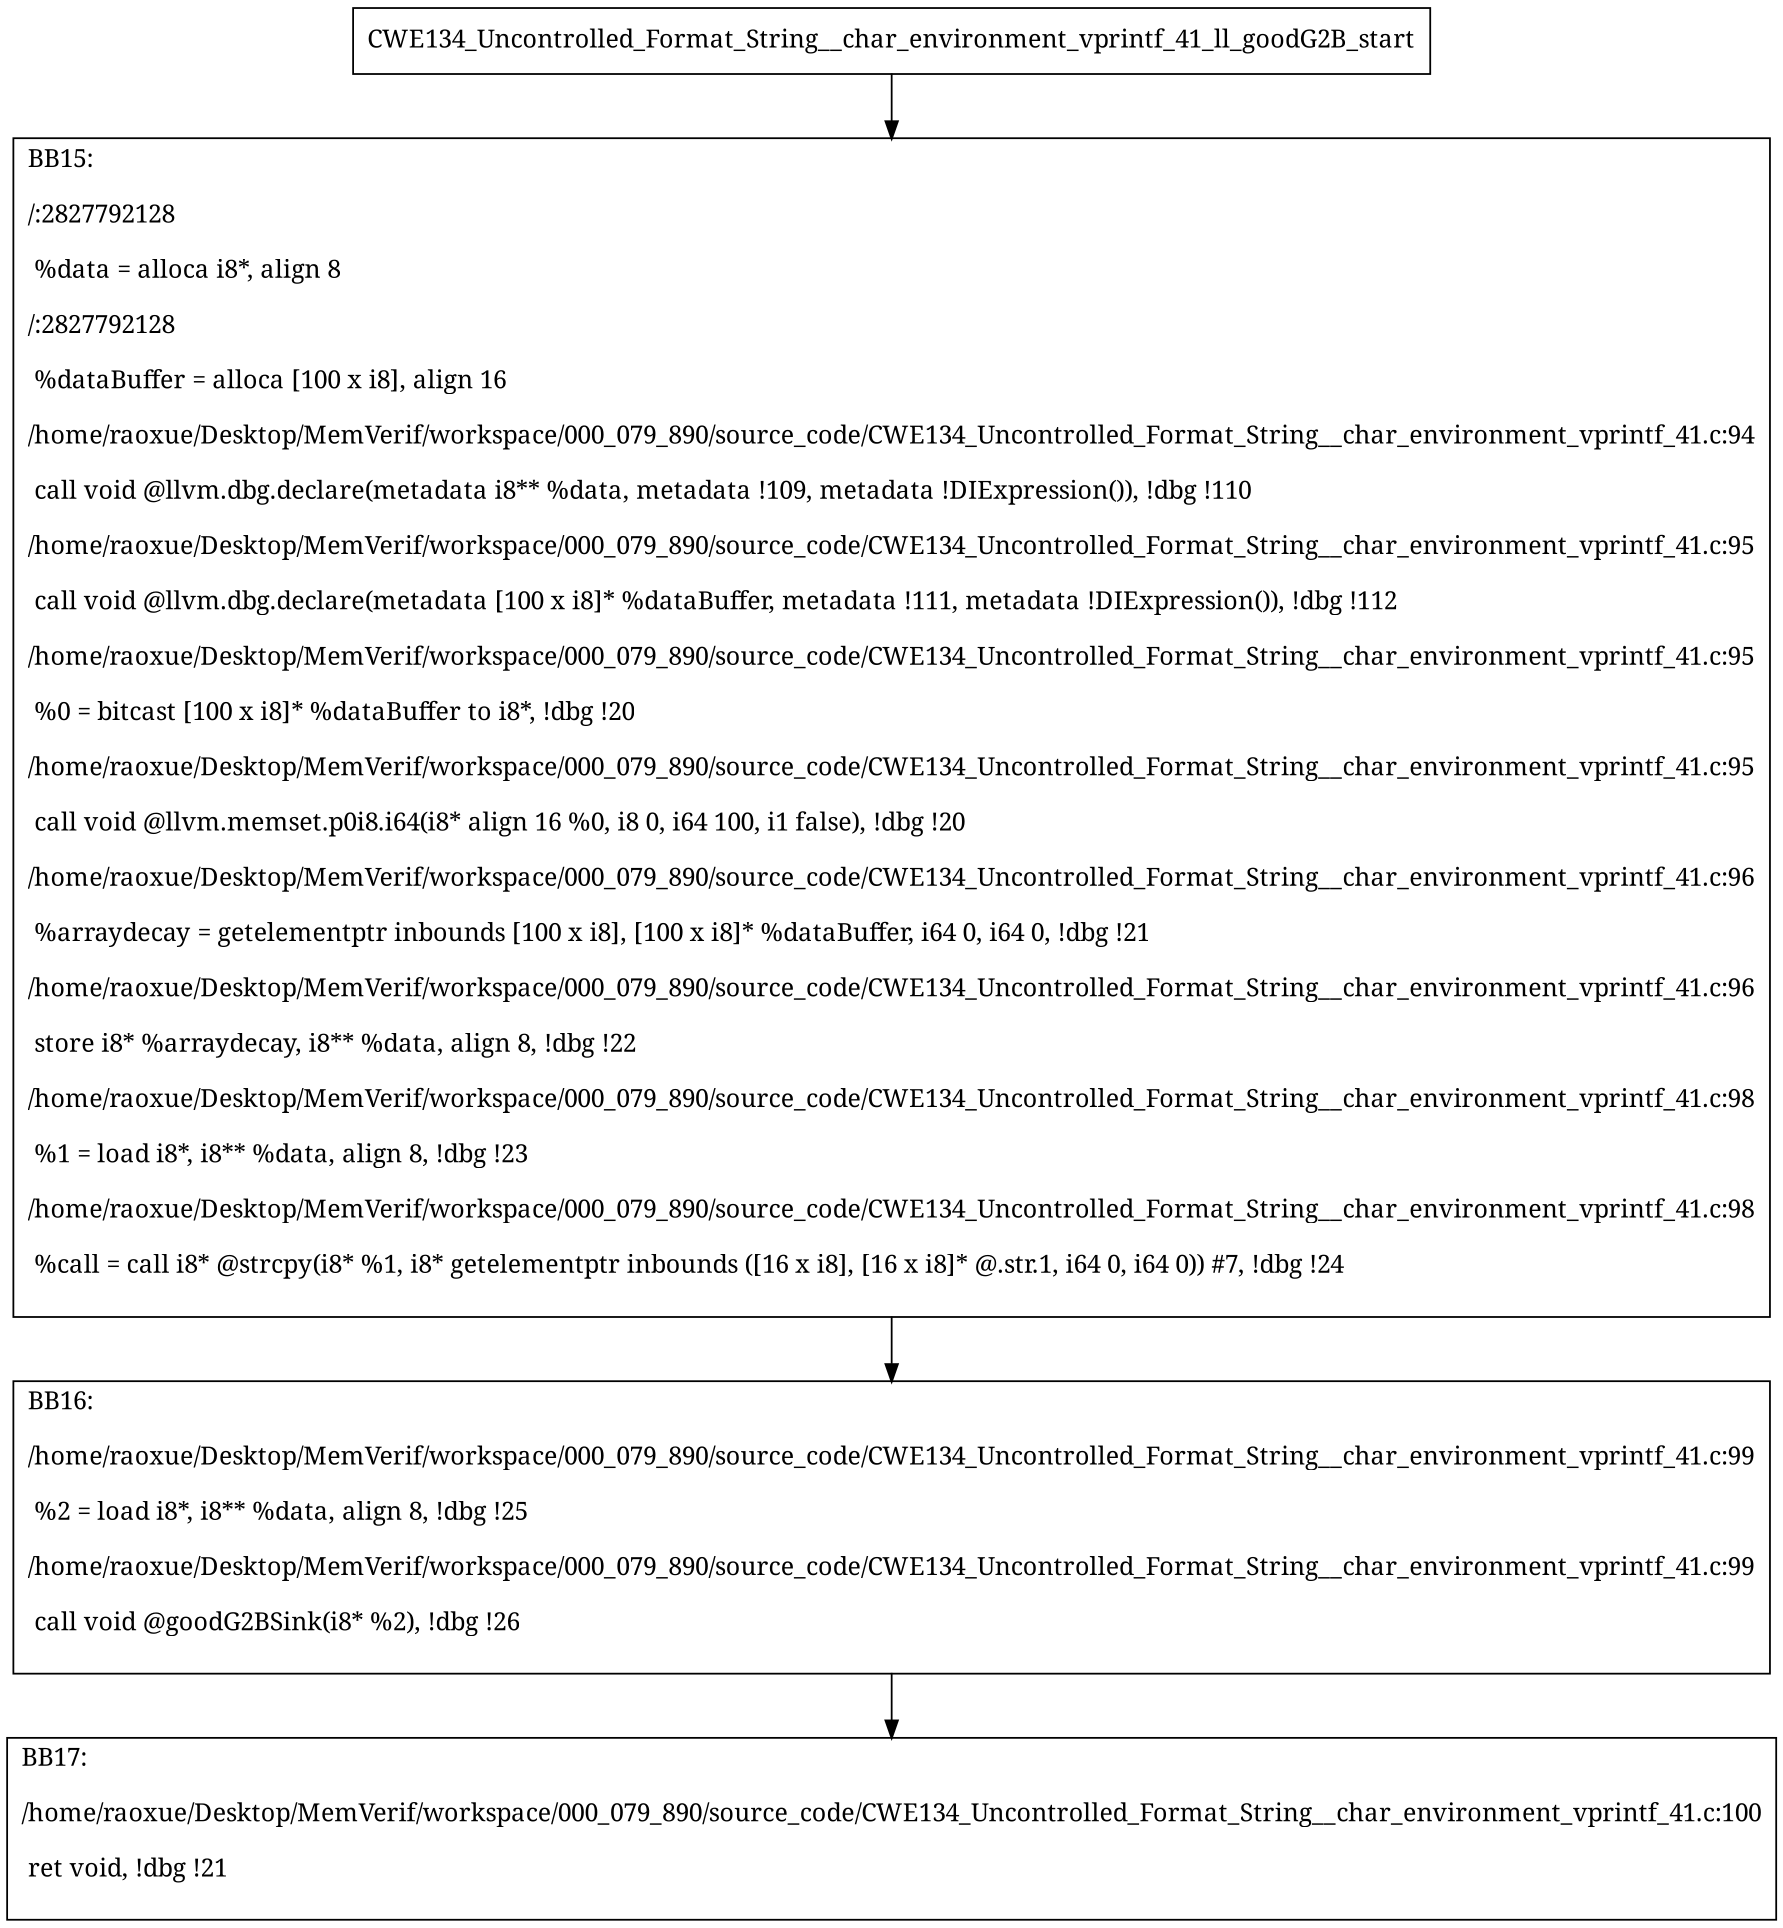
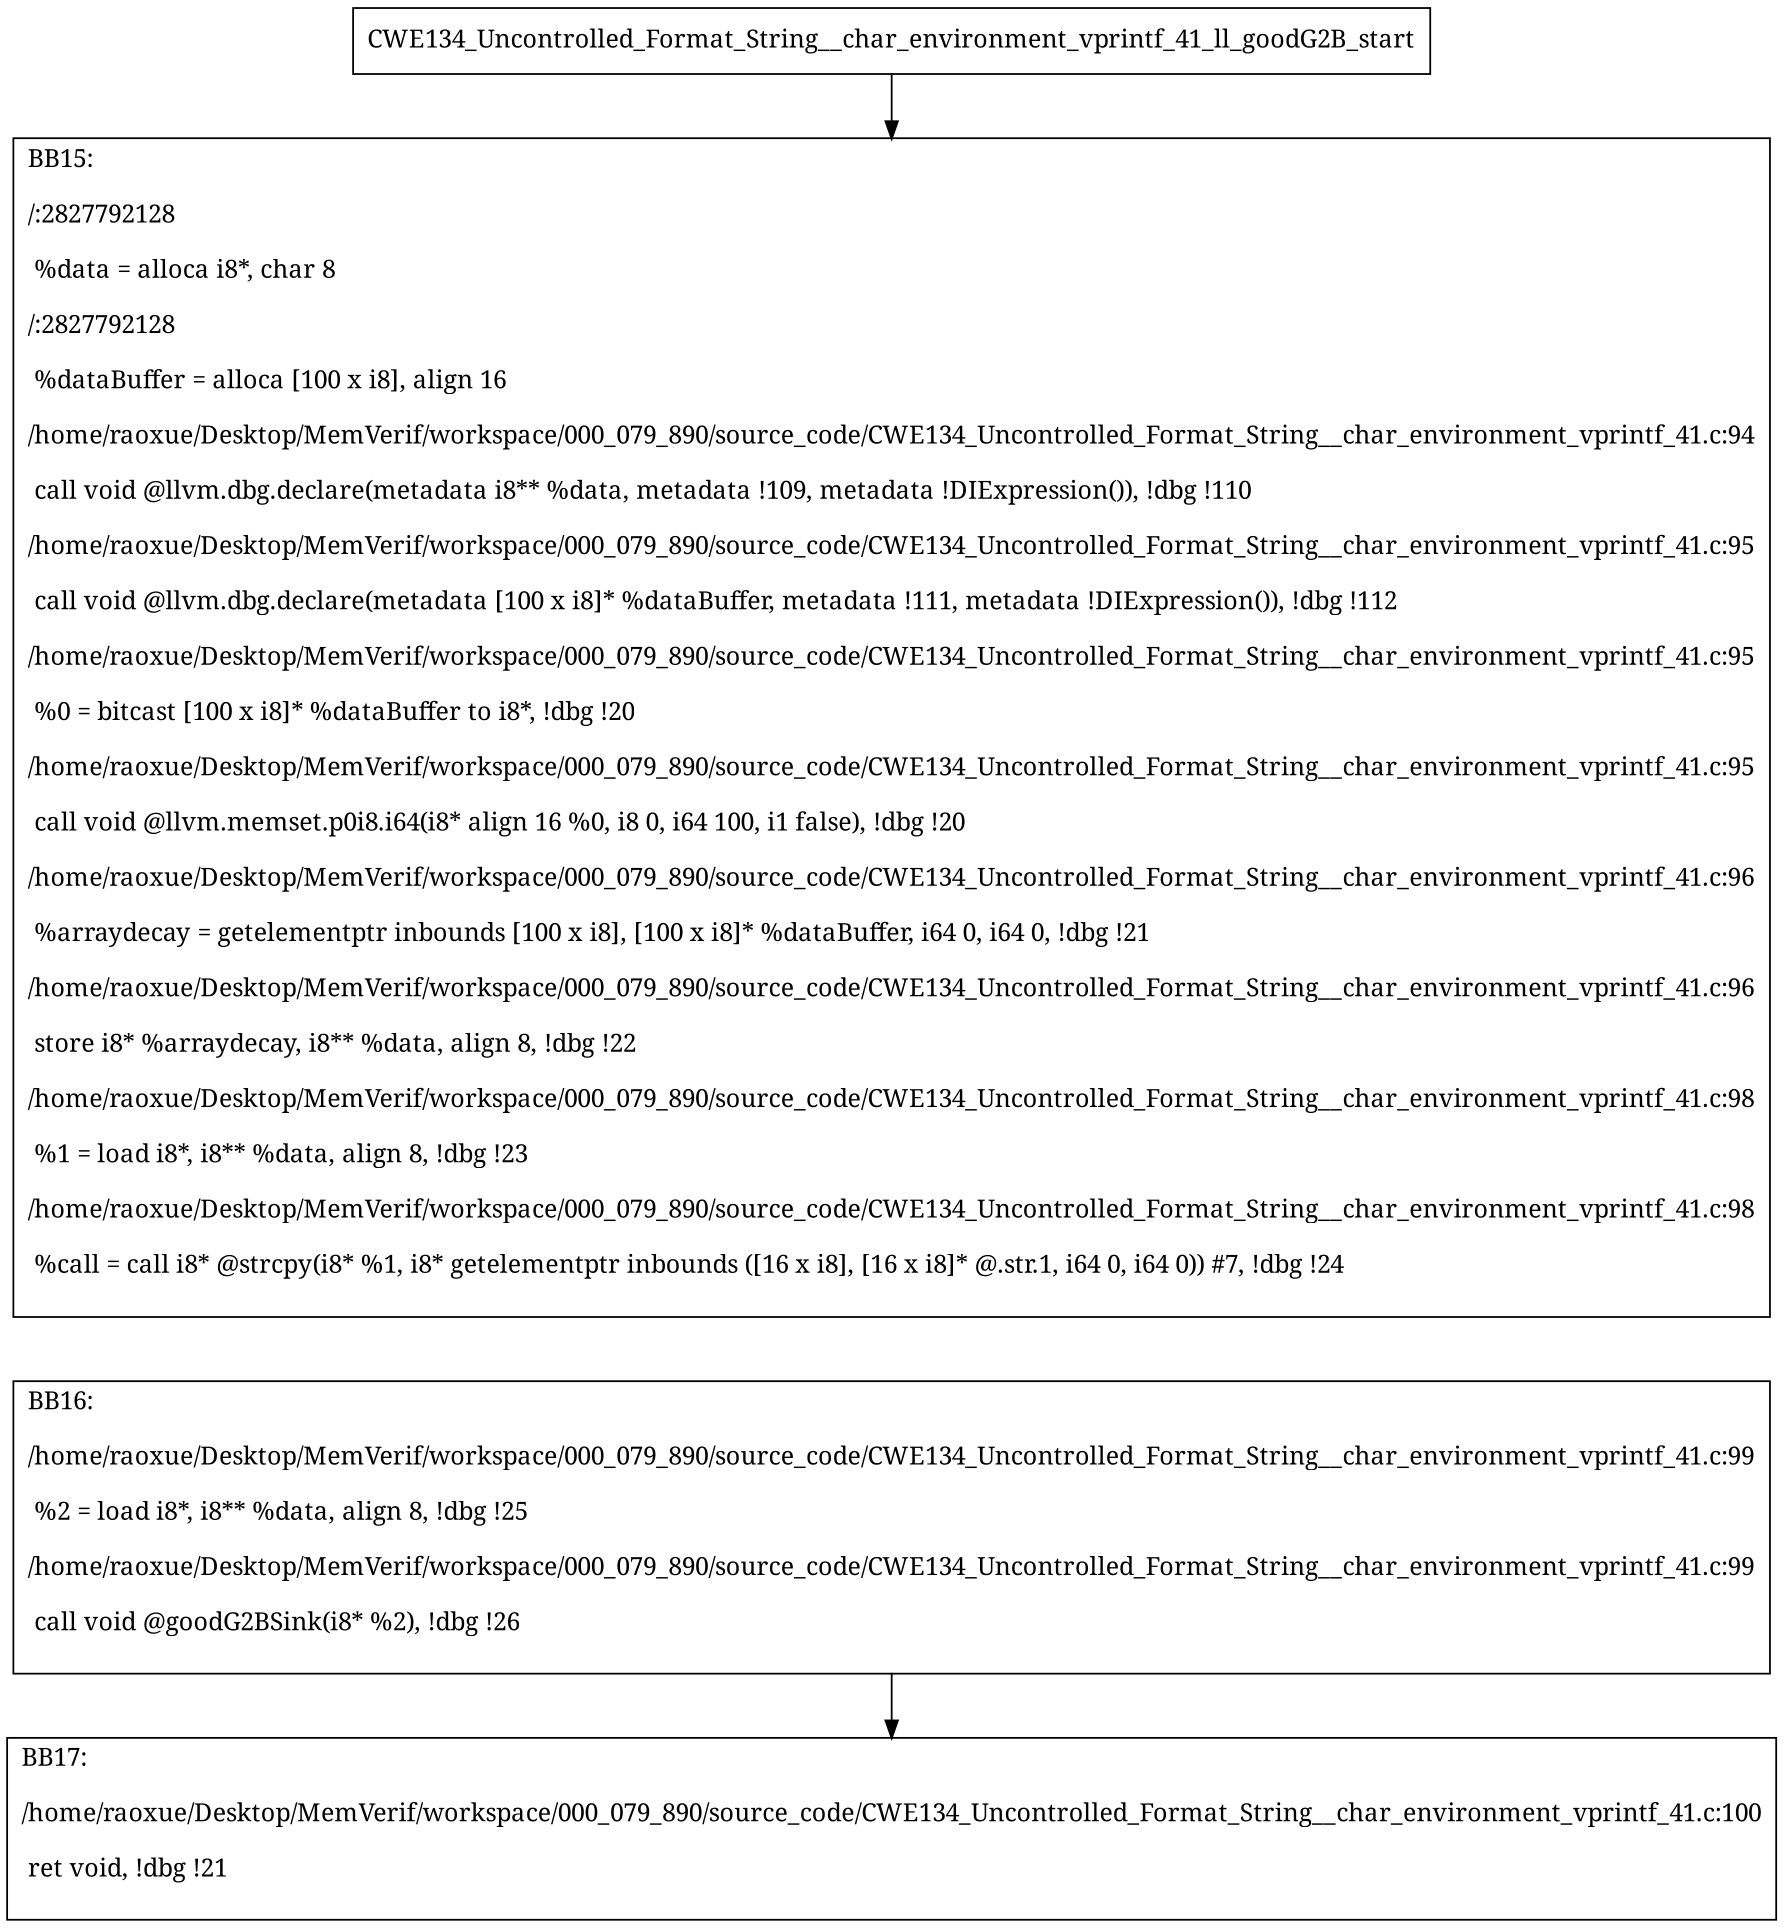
node "BB15:": text "%data = alloca i8*, align 8" -> "%data = alloca i8*, char 8"
edge "BB15:" -> "BB16:": removed
